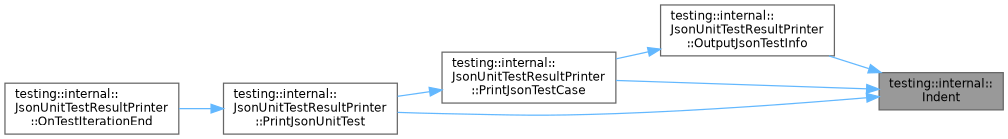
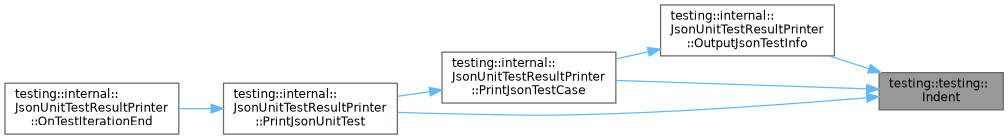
node "testing::internal:: Indent": label "testing::internal:: Indent" -> "testing::testing:: Indent"
